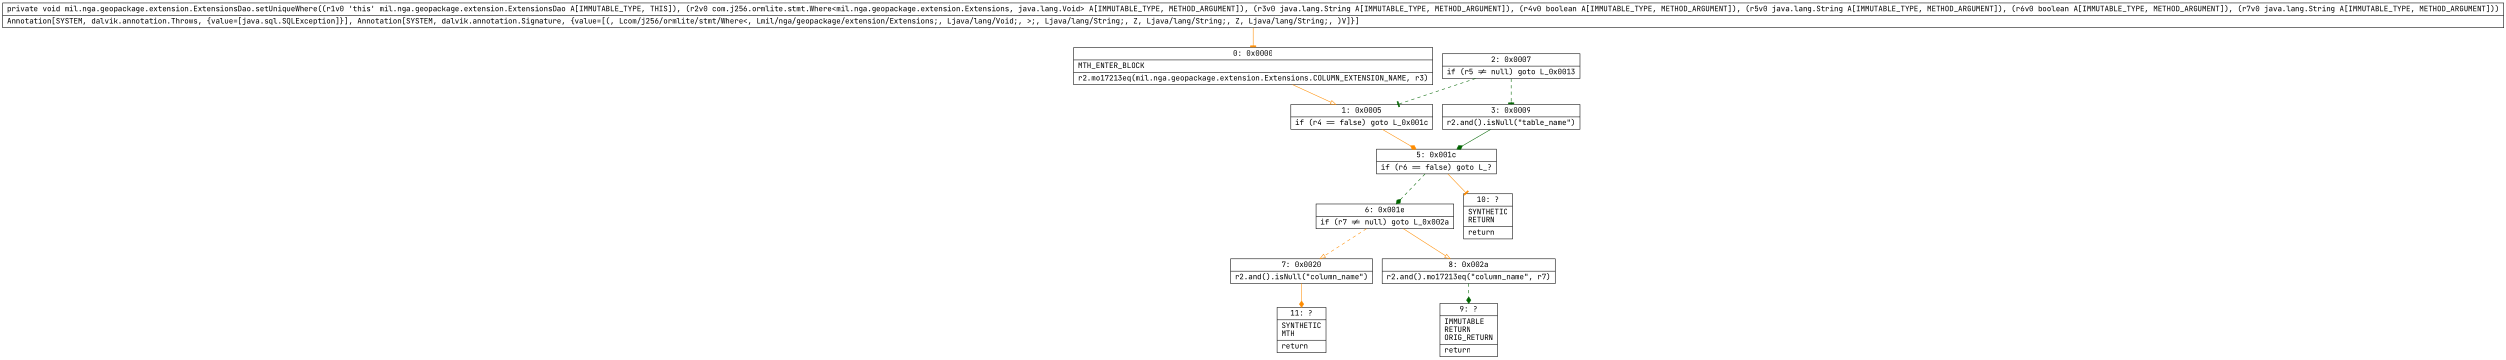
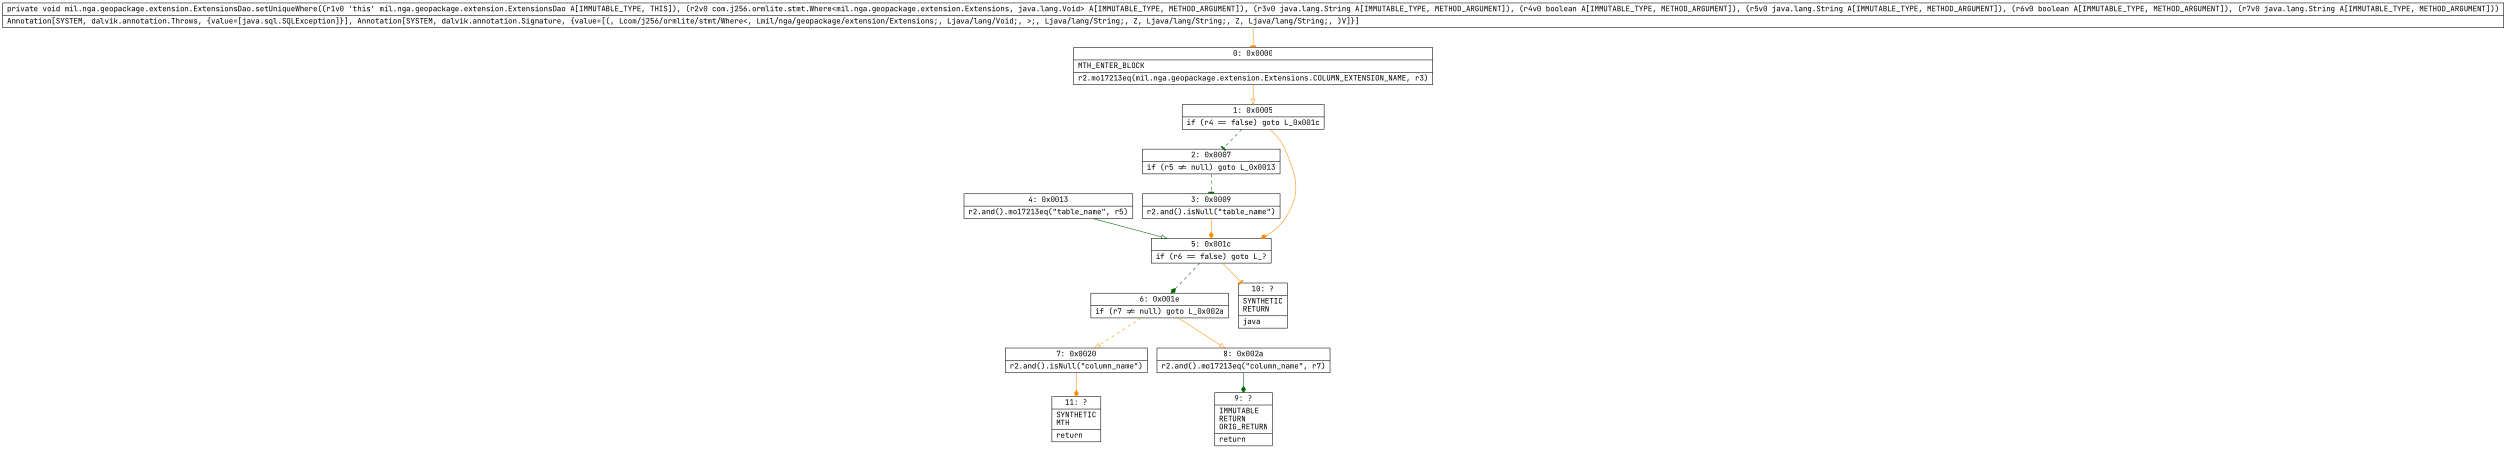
edge "2: 0x0007" -> "1: 0x0005": reversed
edge "3: 0x0009" -> "5: 0x001c": color darkgreen -> darkorange
node "4: 0x0013": added
node "10: ?": text "return" -> "java"
edge "8: 0x002a" -> "9: ?": style dashed -> solid
